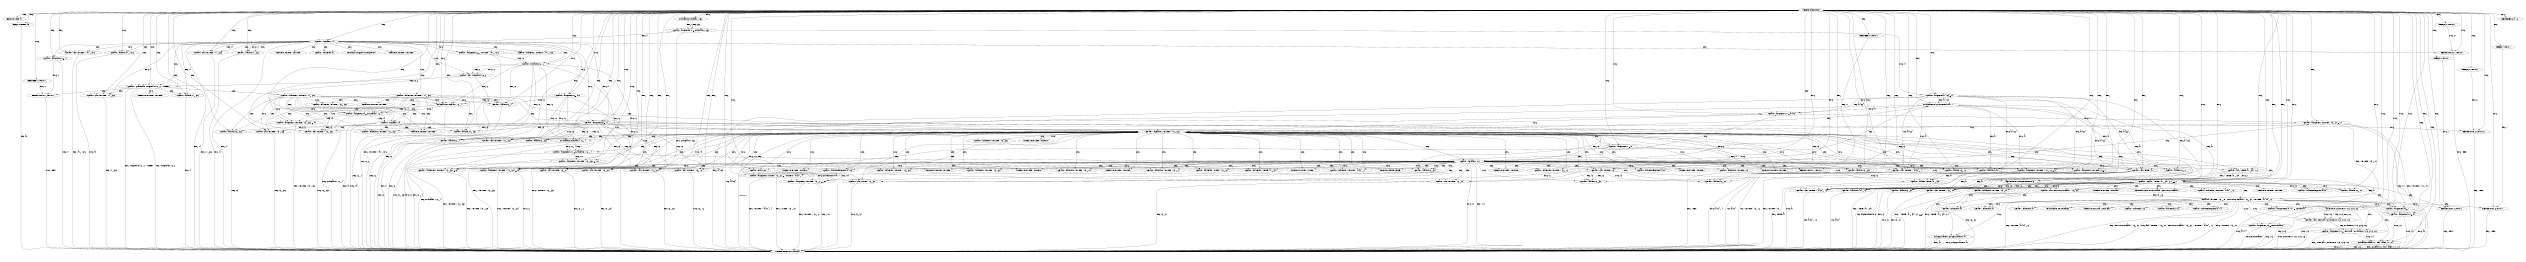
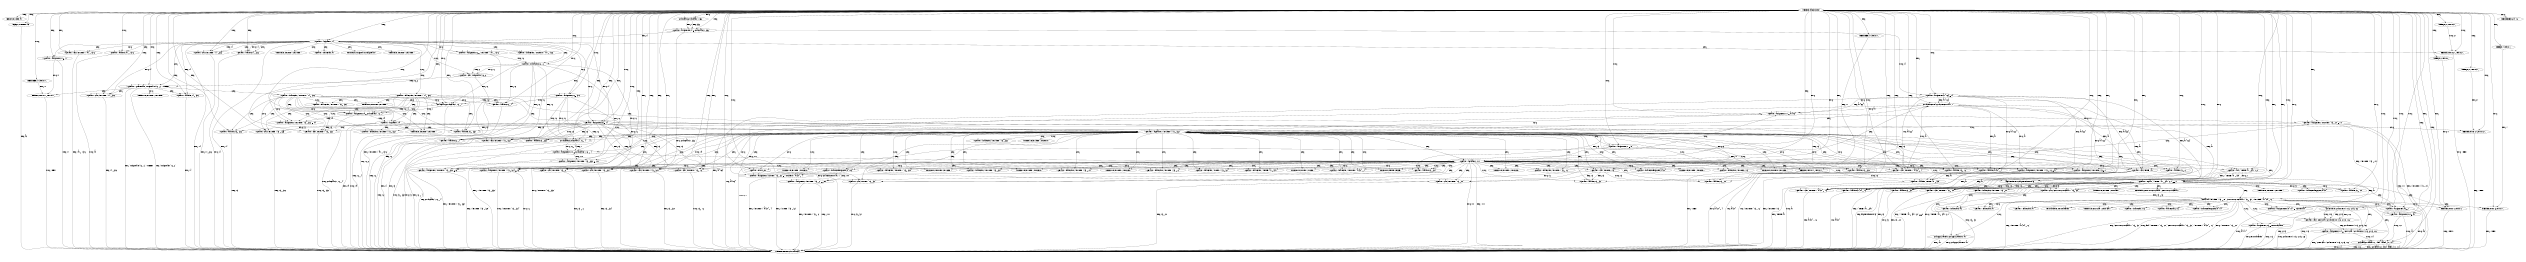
edge "(METHOD,tftp_connect)" -> "(<operator>.assignment,v4 = Curl_ccalloc(1, 336))": added, label "DDG:"
edge "(<operator>.logicalNot,!*(_DWORD *)(v5 + 332))" -> "(<operator>.assignment,*(_DWORD *)(v5 + 8) = -100)": removed, label "CDG:"
node "(<operator>.indirection,*(_DWORD *)(a1[20] + 16))": removed
edge "(<operator>.assignment,*(_DWORD *)(v5 + 328) = v9)" -> "(METHOD_RETURN,int __fastcall)": removed, label "DDG: *(_DWORD *)(v5 + 328)"
